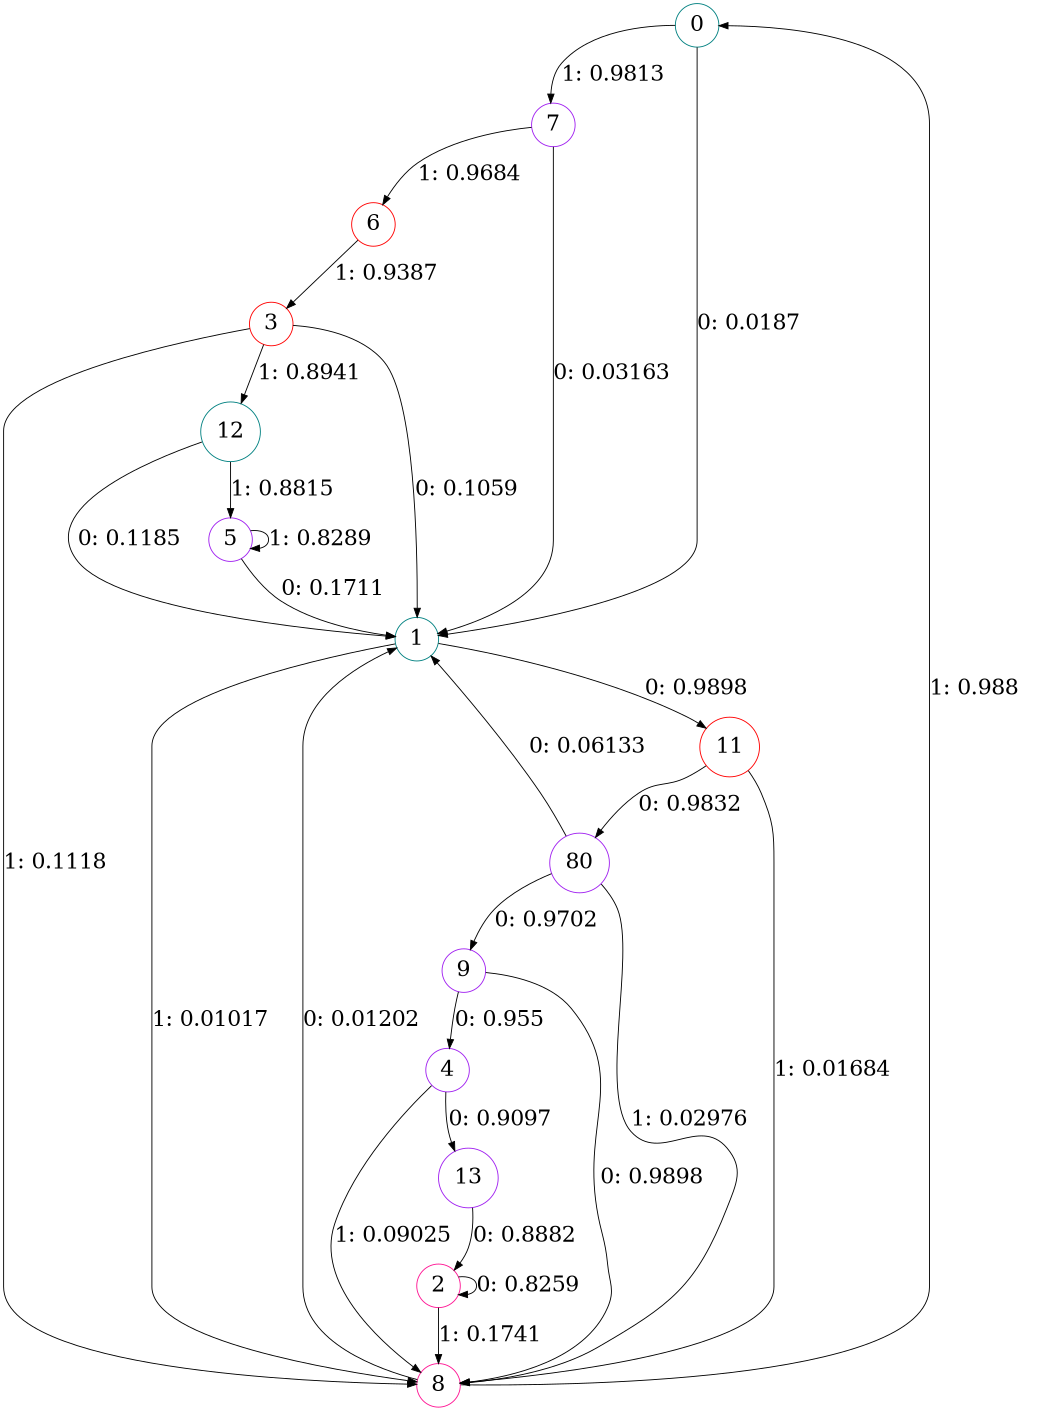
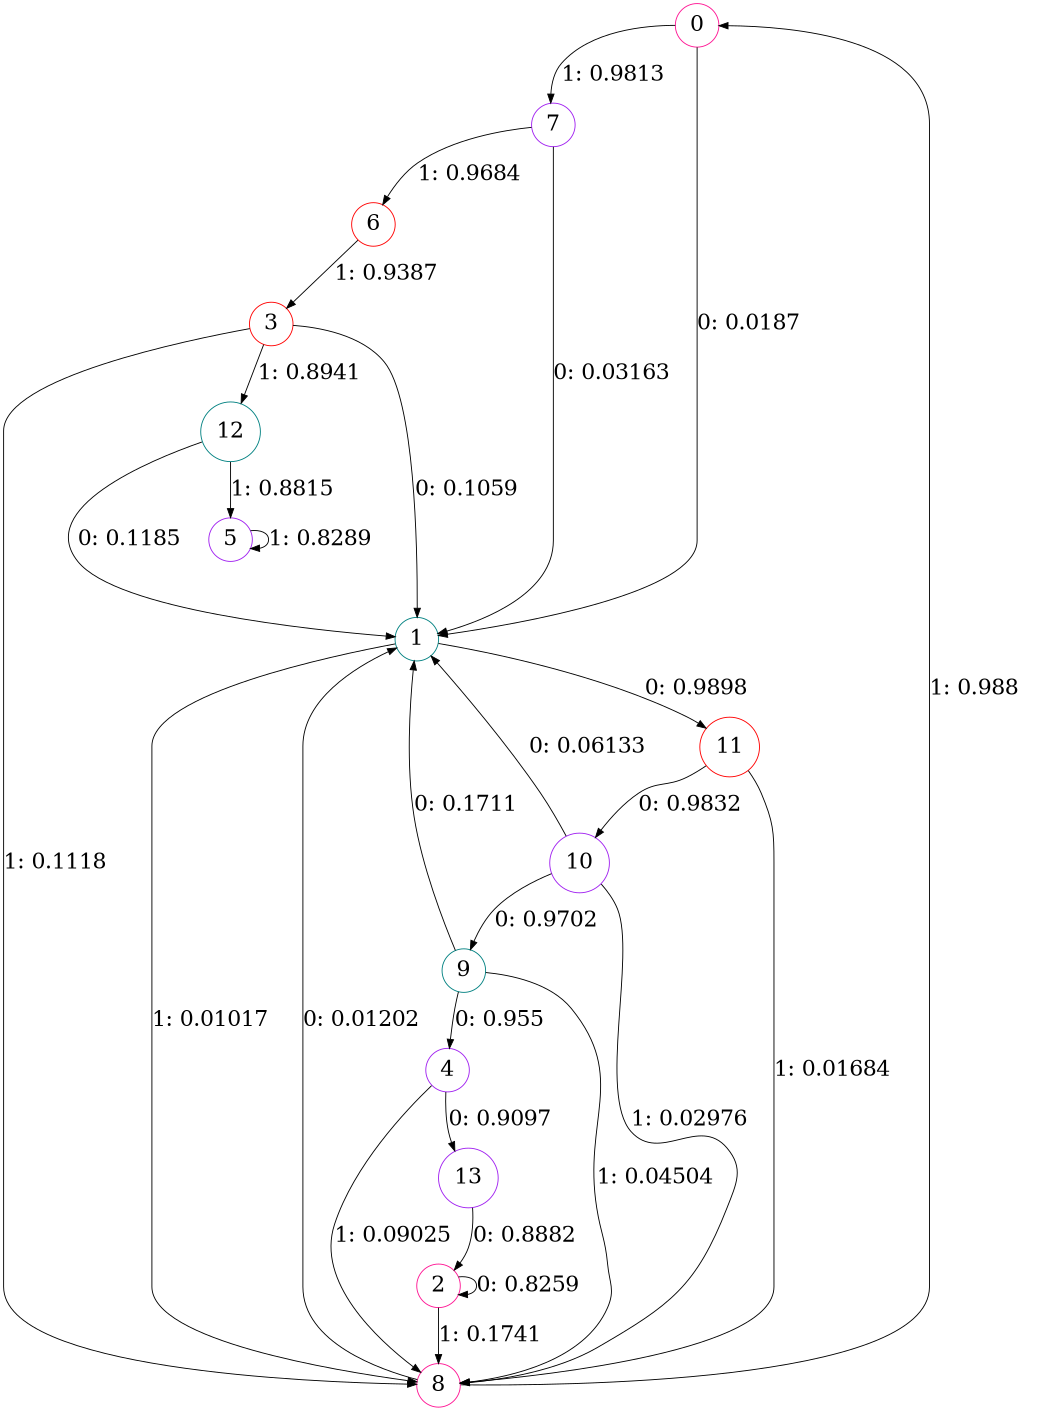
node "0": color teal -> deeppink
edge "5" -> "1": now "9" -> "1"
node "80": label "80" -> "10"
node "9": color purple -> teal
edge "9" -> "8": label "0: 0.9898   " -> "1: 0.04504  "
